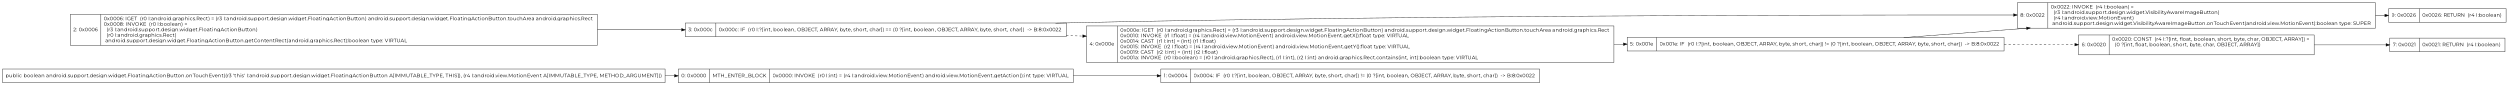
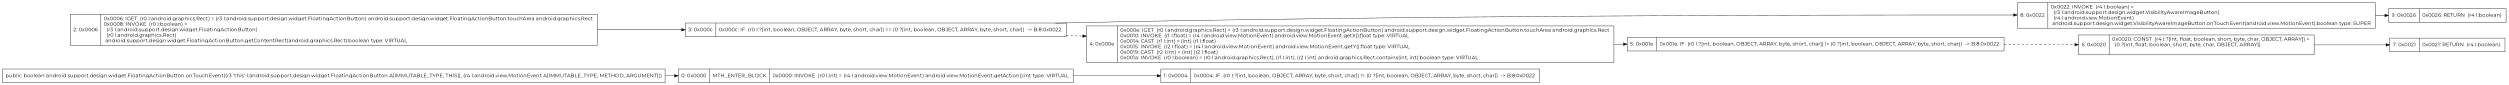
edge "5: 0x001e" -> "8: 0x0022": removed
